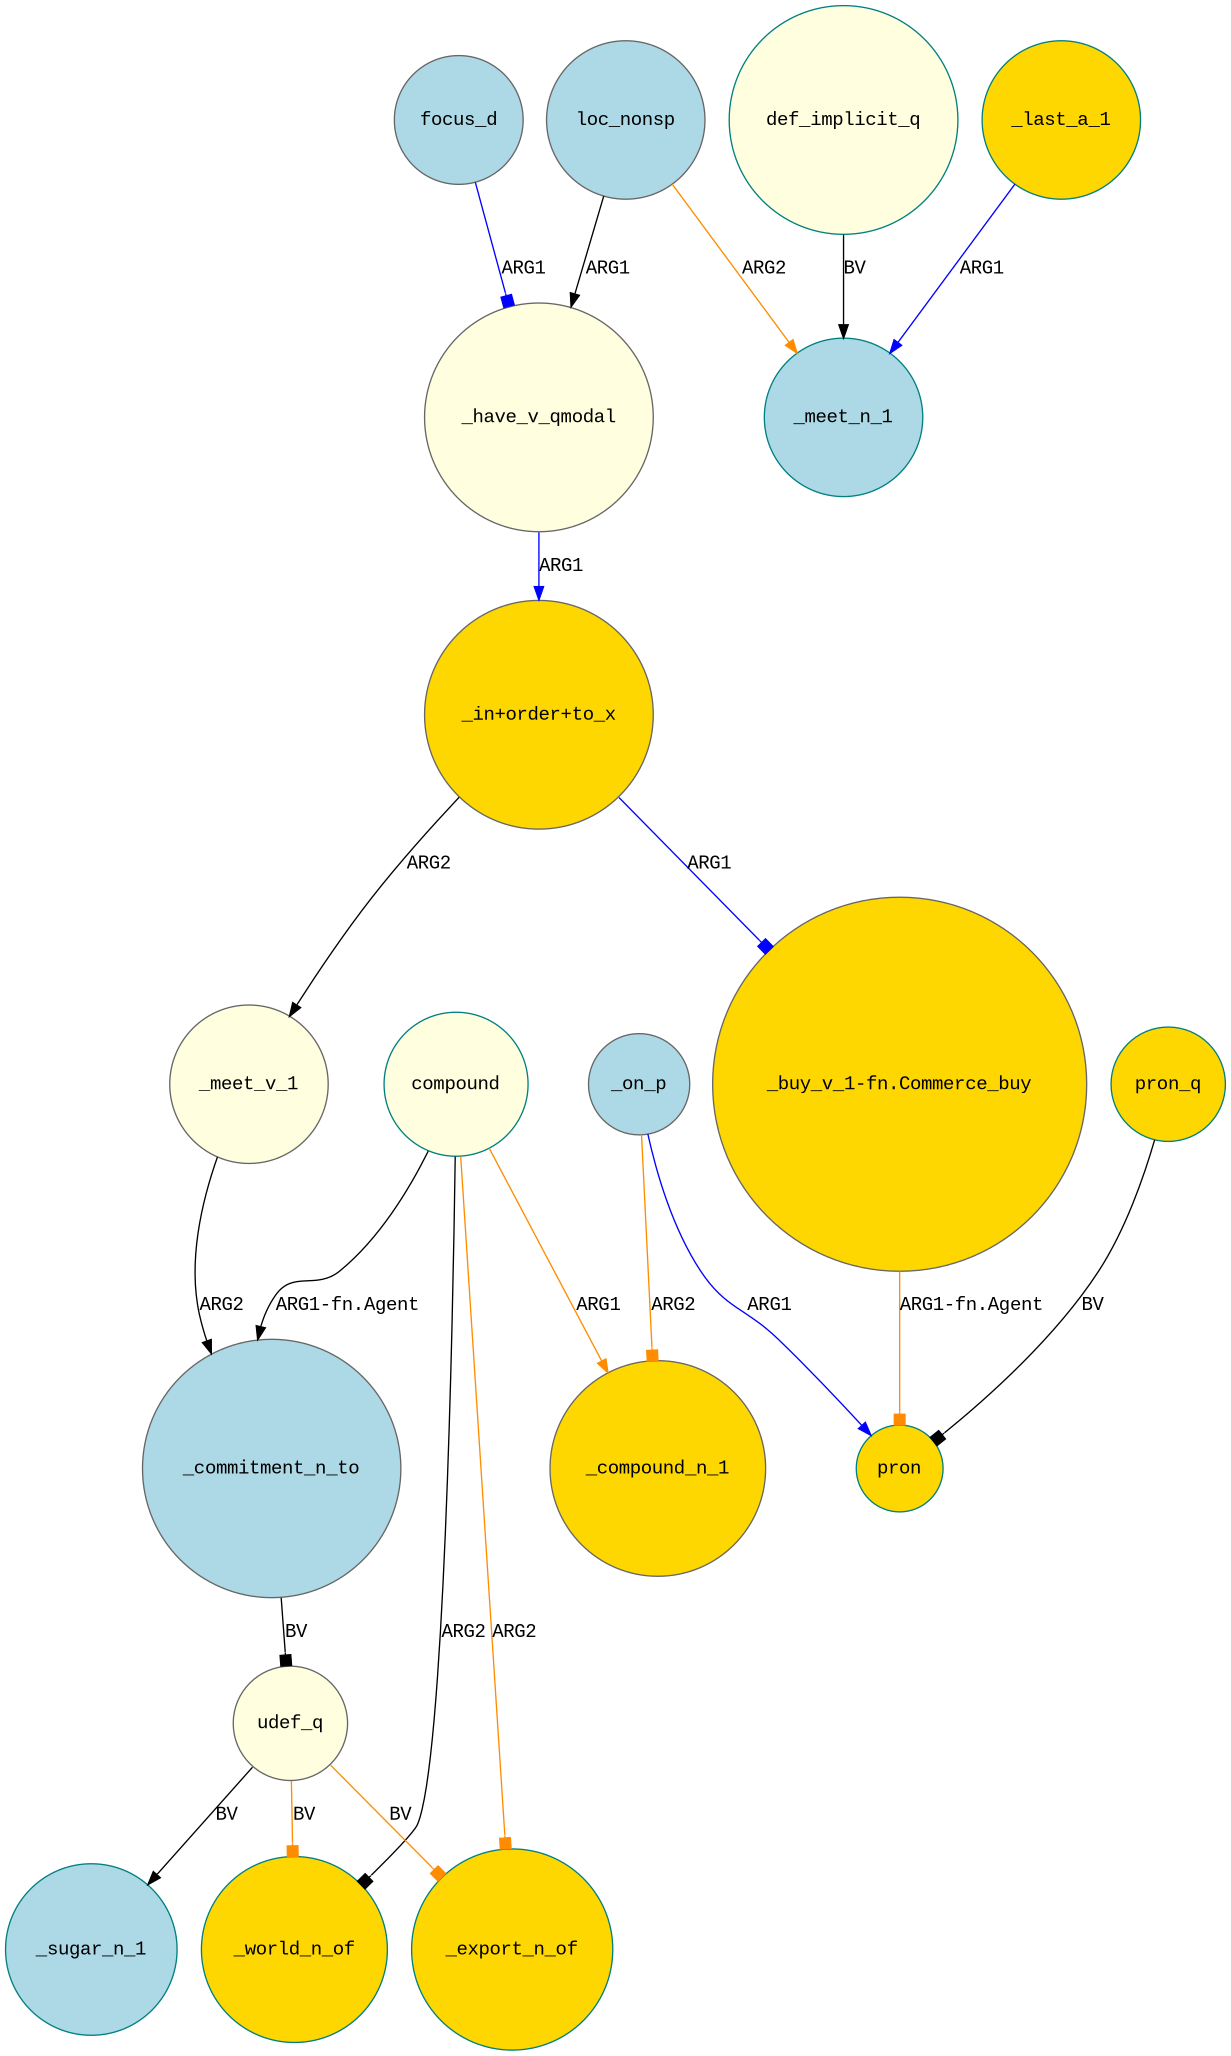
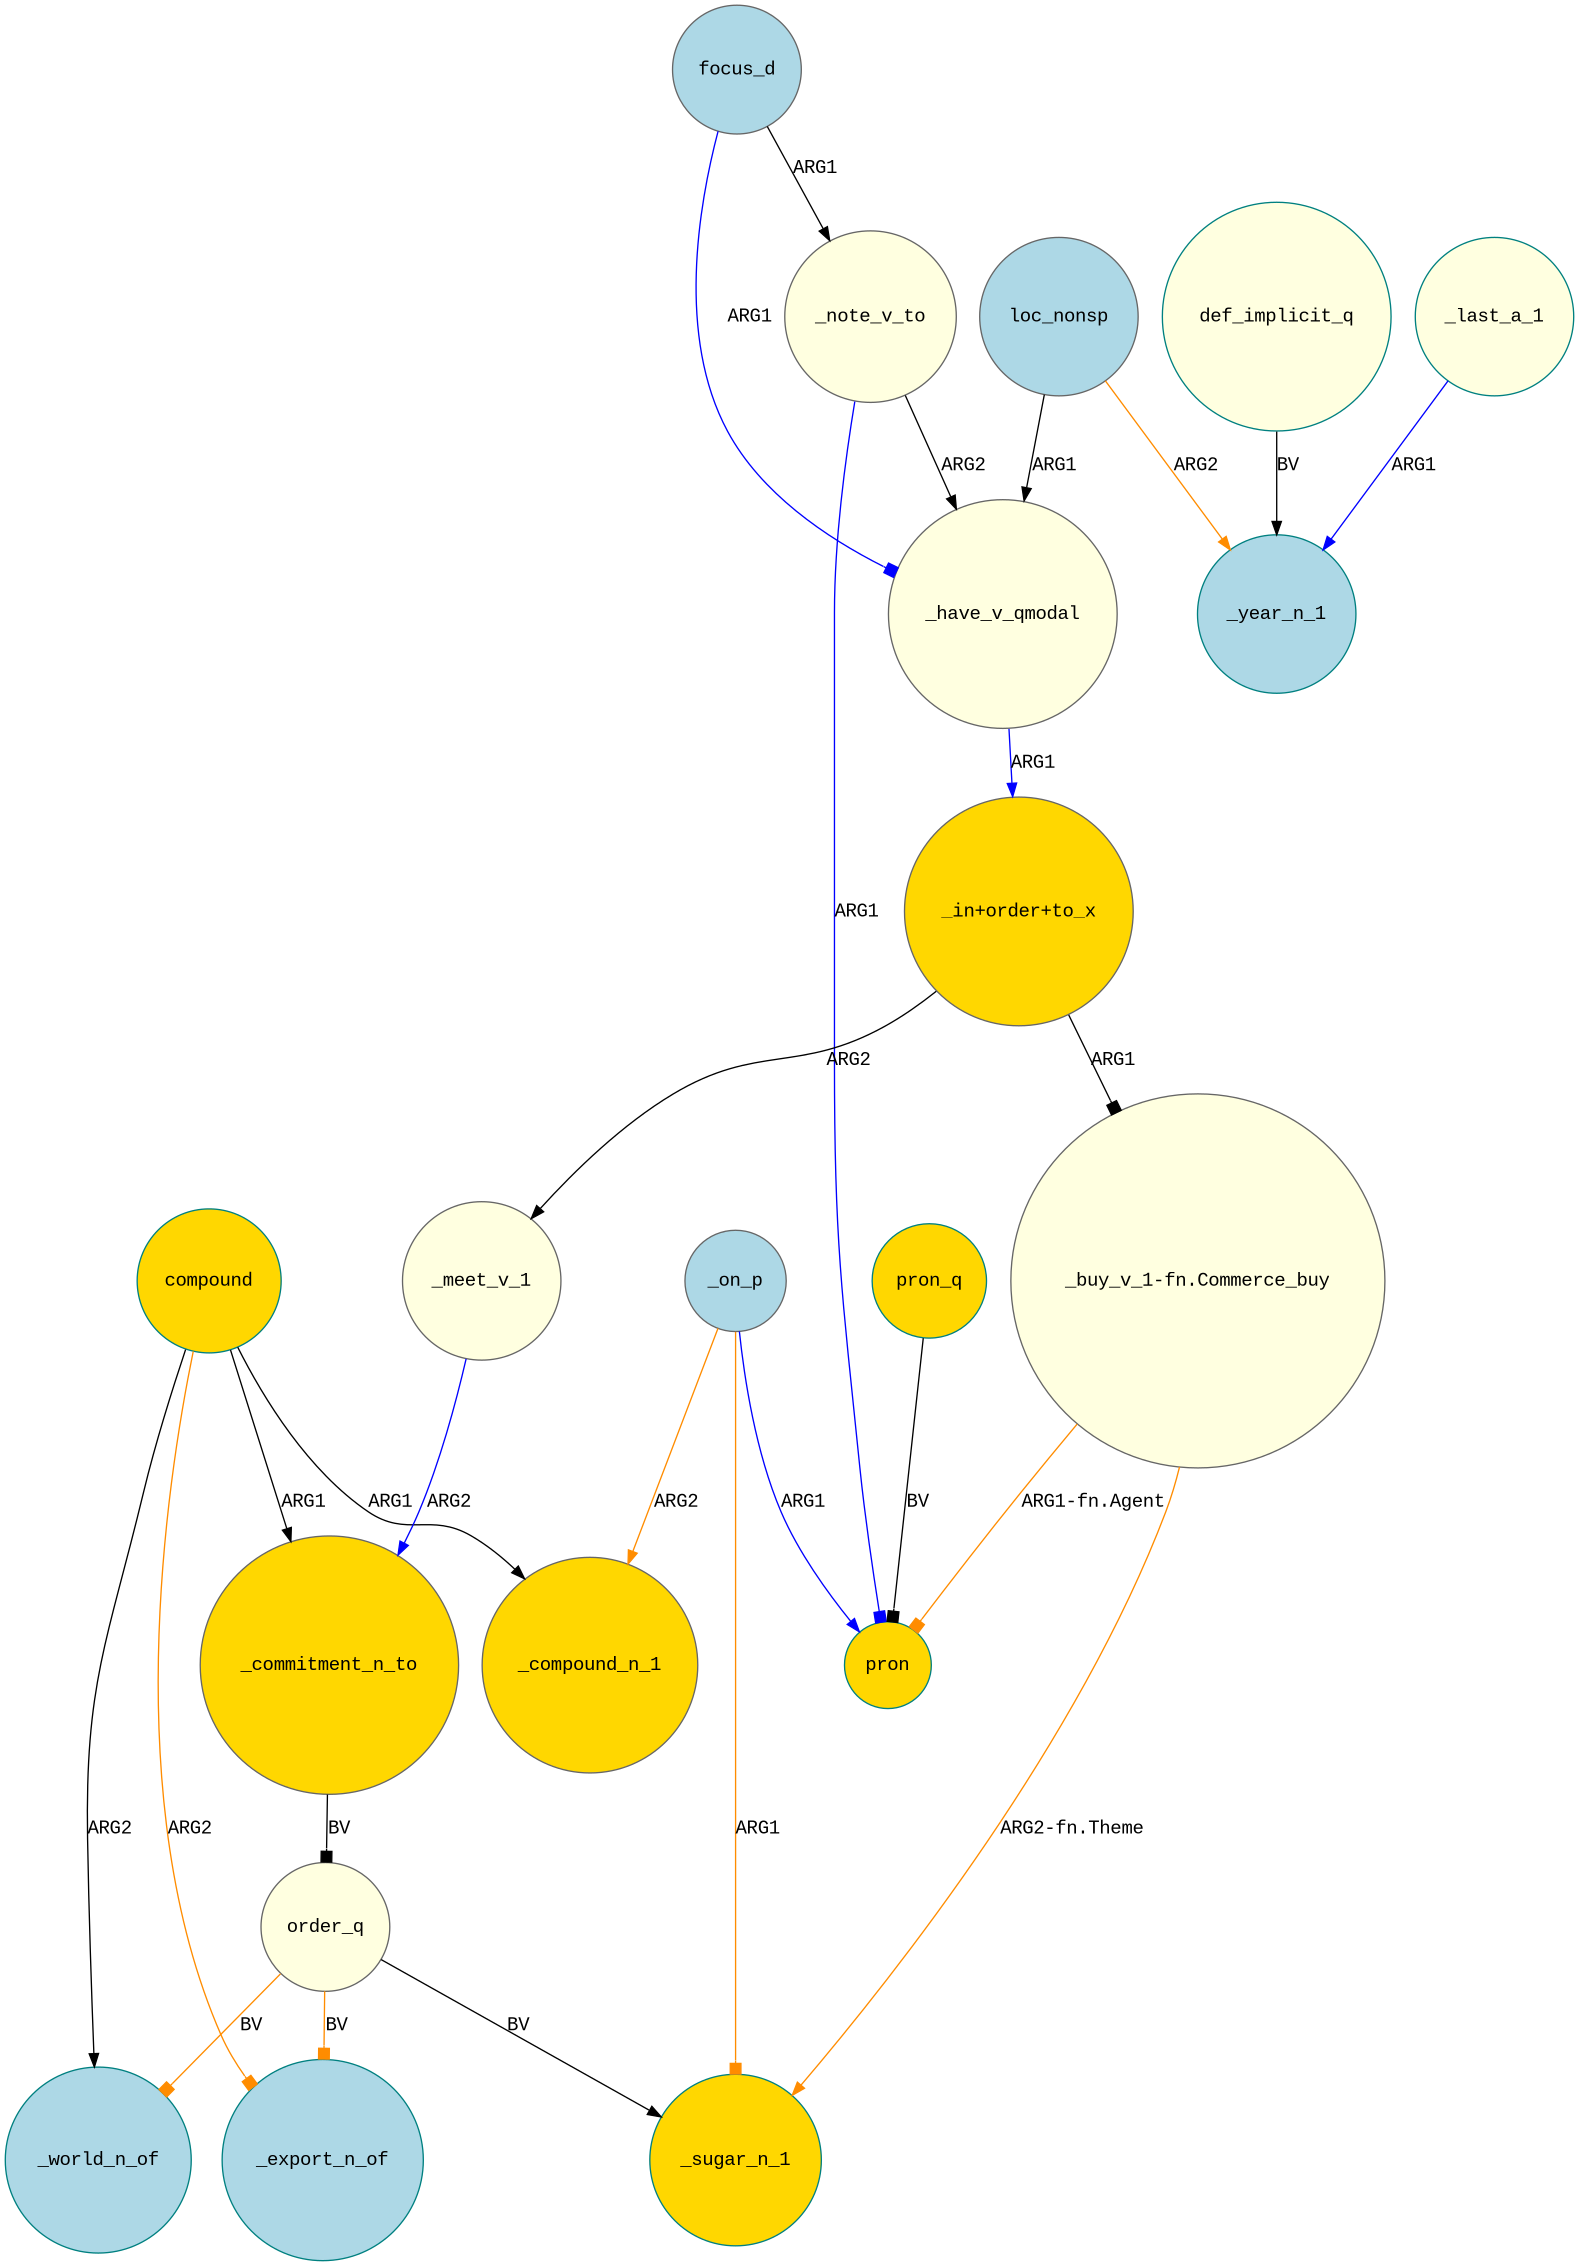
node "_last_a_1": fillcolor gold -> lightyellow
node "_note_v_to": added
node "_meet_n_1": label "_meet_n_1" -> "_year_n_1"
edge "_in+order+to_x" -> "_buy_v_1-fn.Commerce_buy": color blue -> black
node "compound": fillcolor lightyellow -> gold
node "_buy_v_1-fn.Commerce_buy": fillcolor gold -> lightyellow
edge "_on_p" -> "_compound_n_1": arrowhead box -> normal
edge "_meet_v_1" -> "_commitment_n_to": color black -> blue
edge "compound" -> "_compound_n_1": color darkorange -> black
edge "compound" -> "_commitment_n_to": label "ARG1-fn.Agent" -> "ARG1"
node "_commitment_n_to": fillcolor lightblue -> gold
edge "compound" -> "_world_n_of": arrowhead box -> normal
edge "_on_p" -> "_sugar_n_1": added, label "ARG1"
node "udef_q": label "udef_q" -> "order_q"
edge "_buy_v_1-fn.Commerce_buy" -> "_sugar_n_1": added, label "ARG2-fn.Theme"
node "_sugar_n_1": fillcolor lightblue -> gold
node "_world_n_of": fillcolor gold -> lightblue
node "_export_n_of": fillcolor gold -> lightblue
